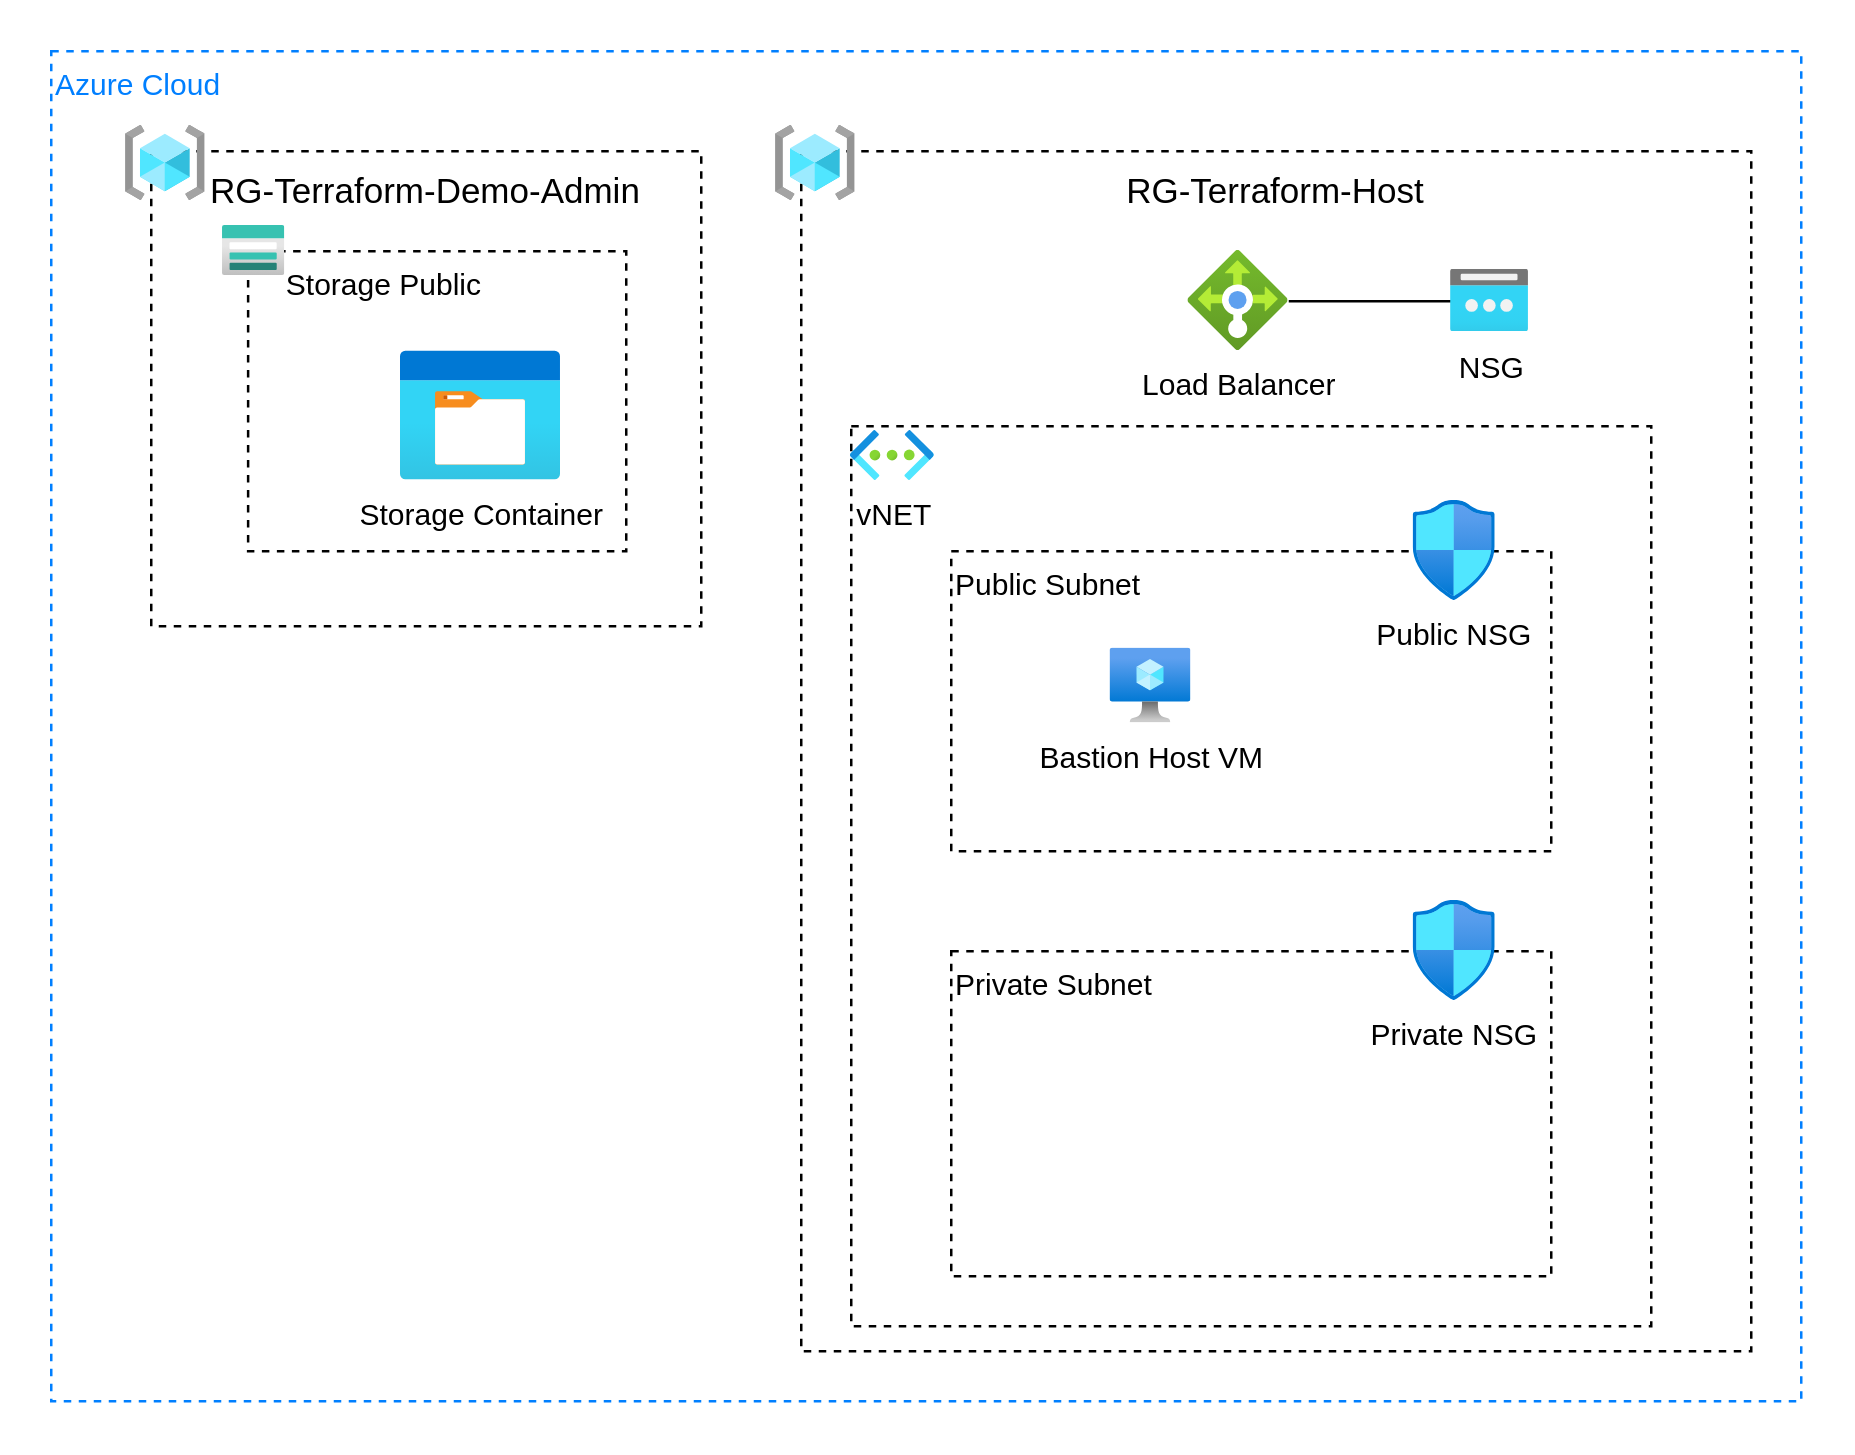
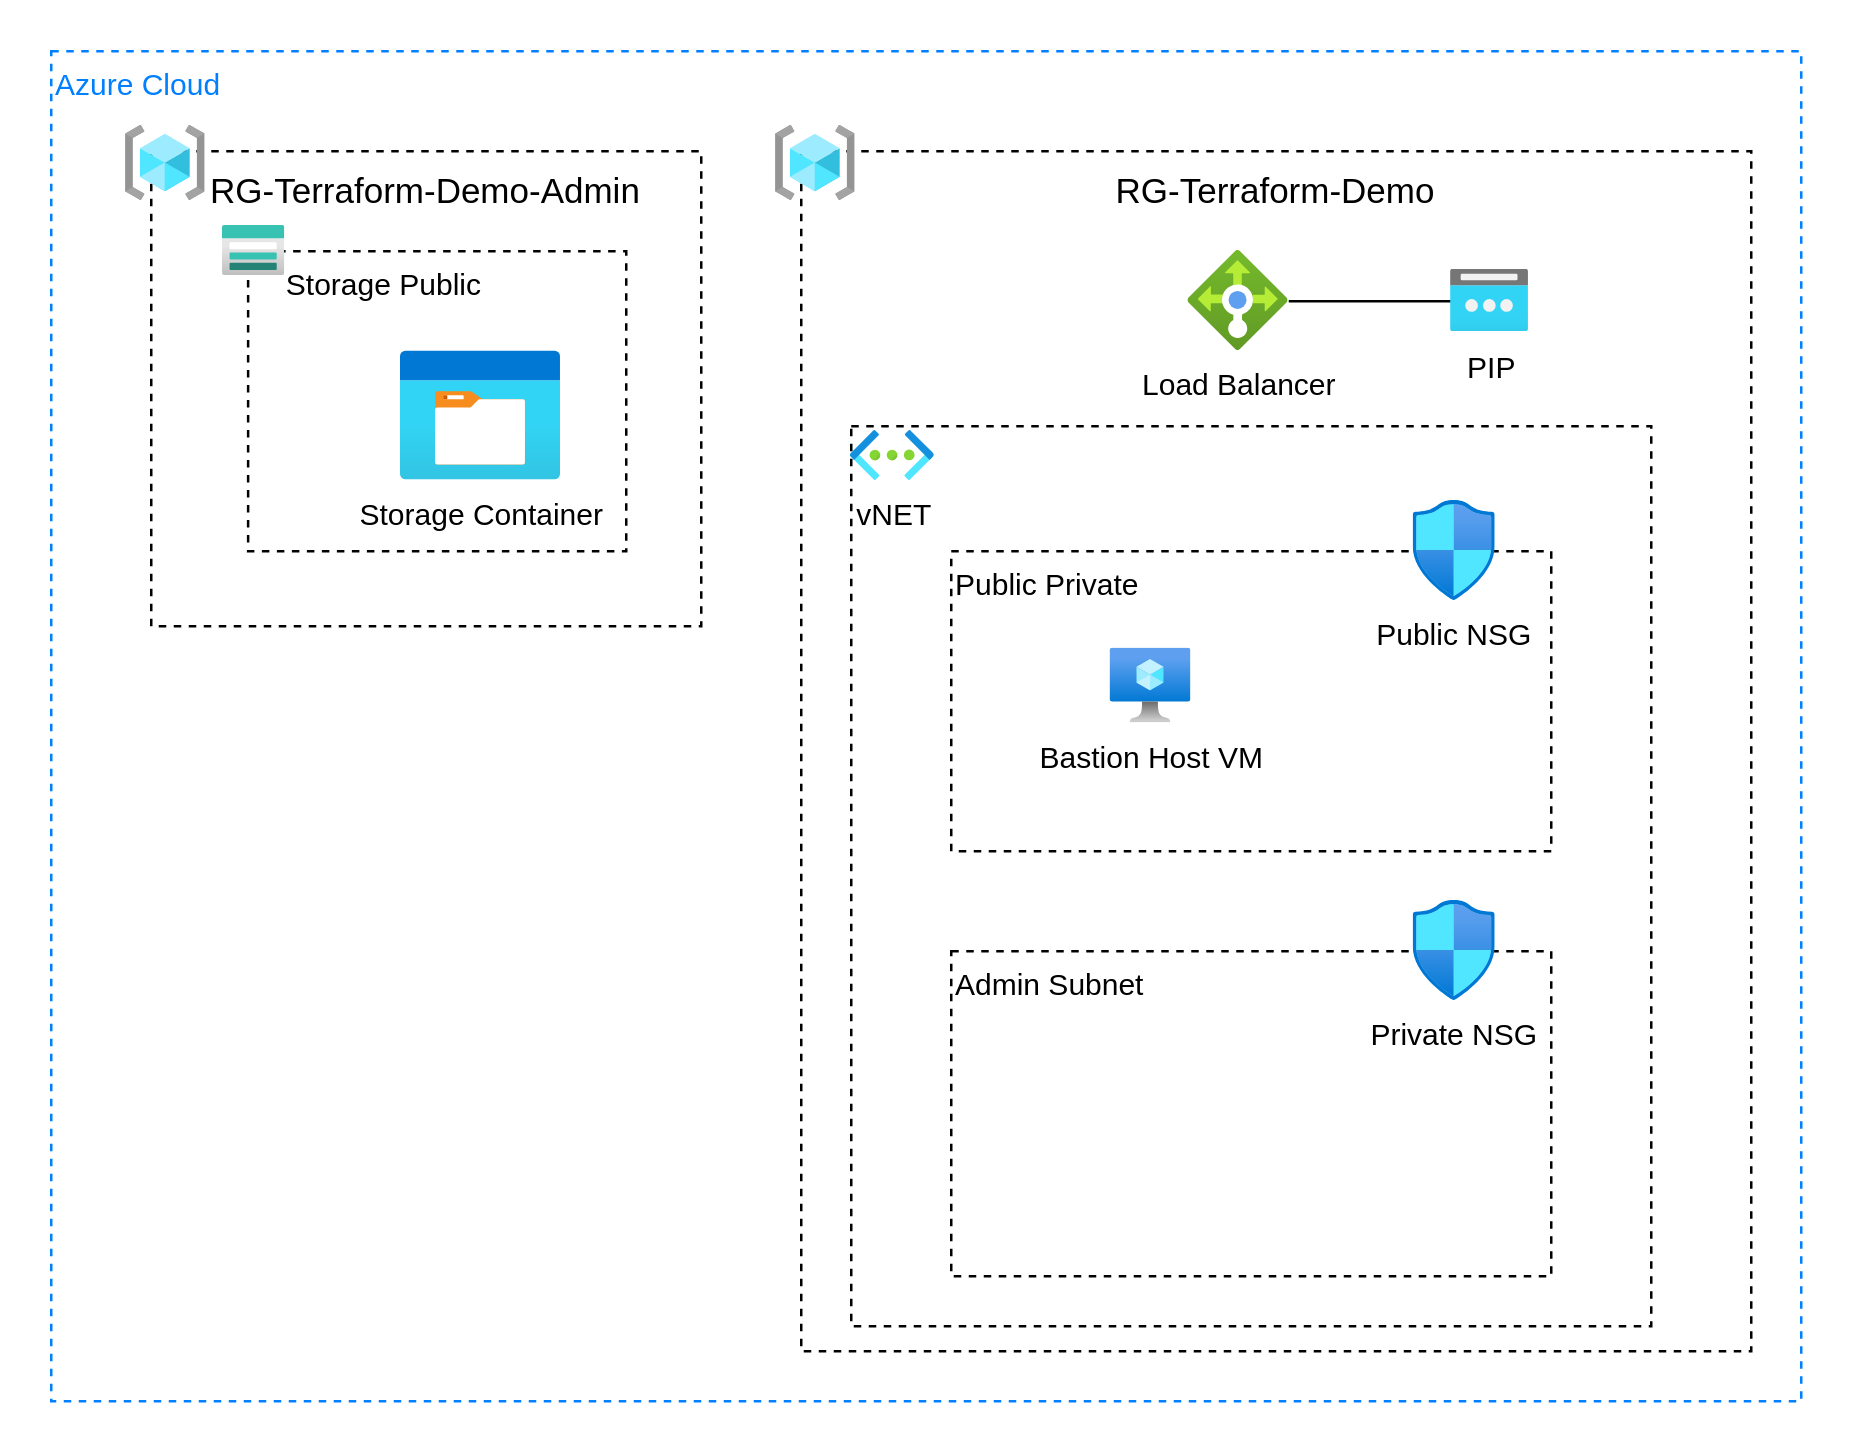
node "RG-Terraform-Host": label "RG-Terraform-Host" -> "RG-Terraform-Demo"
node "NSG": label "NSG" -> "PIP"
node "Public Subnet": label "Public Subnet" -> "Public Private"
node "Private Subnet": label "Private Subnet" -> "Admin Subnet"
